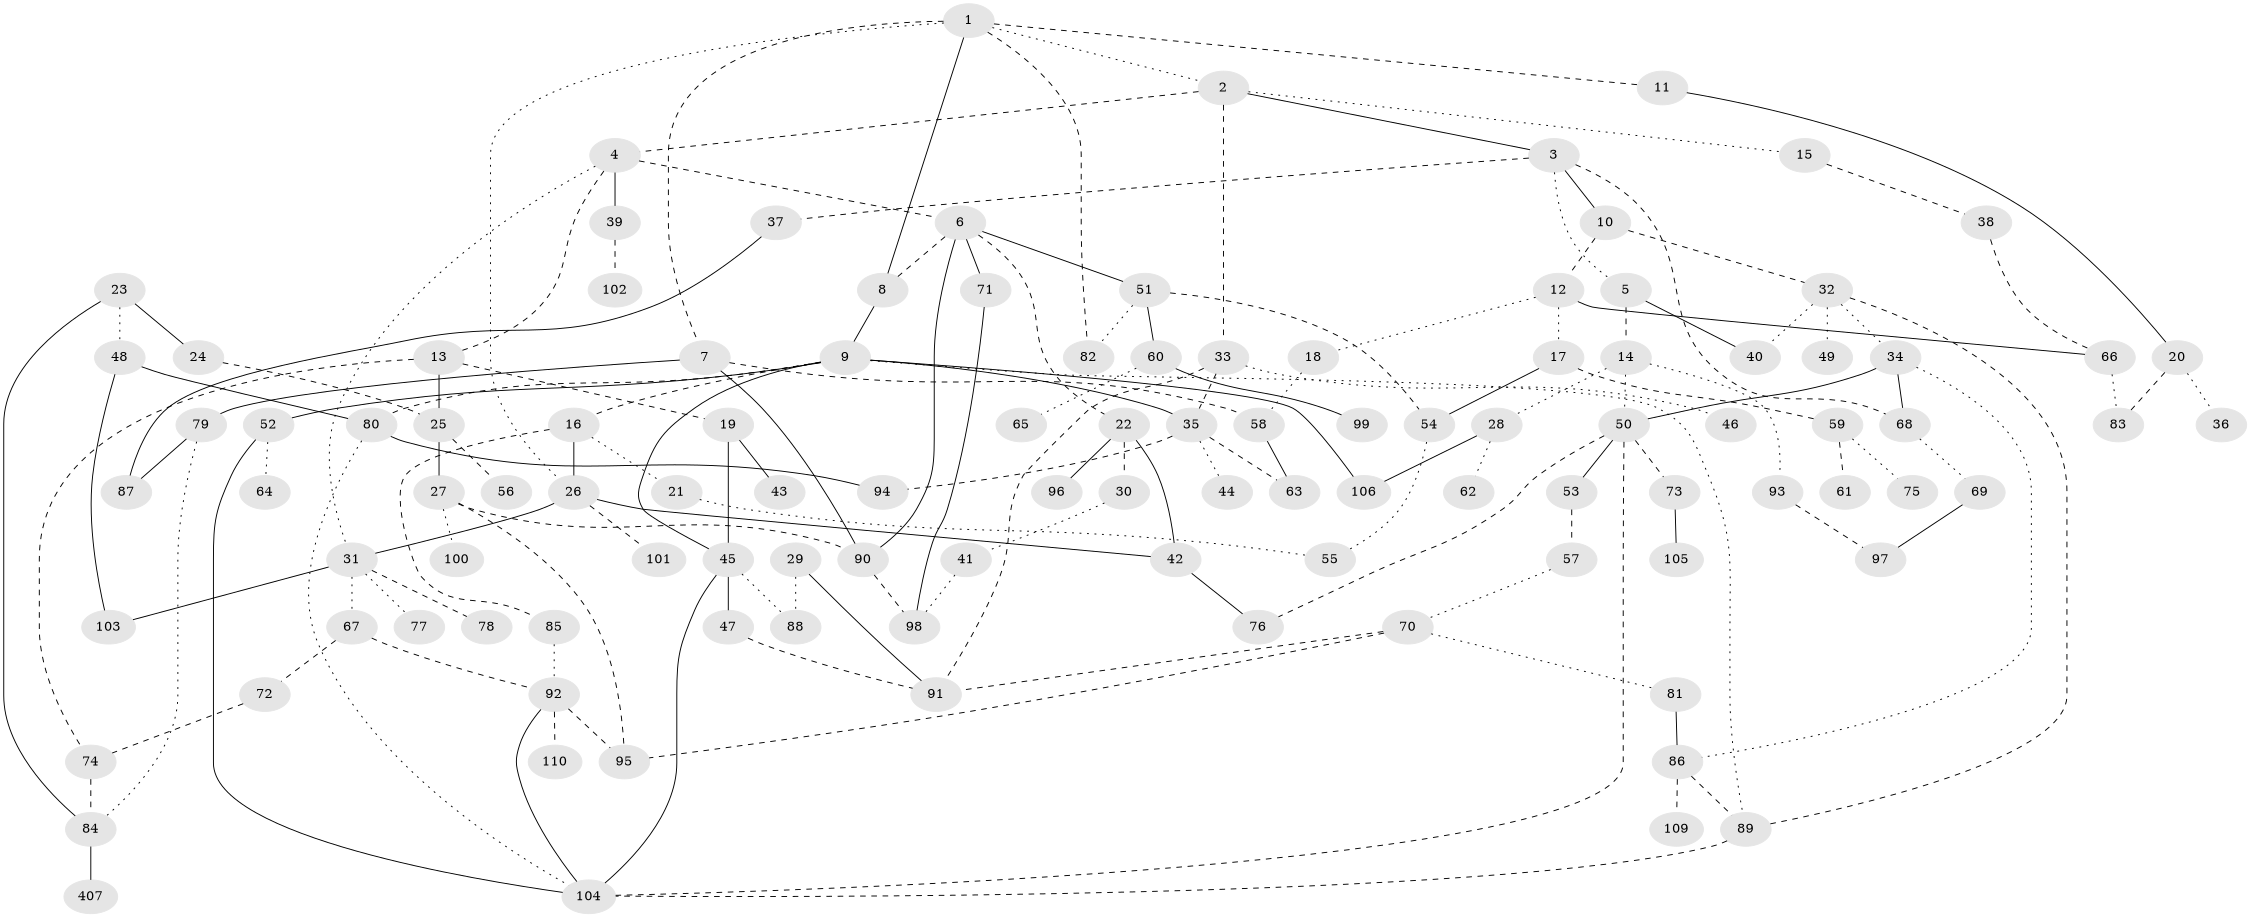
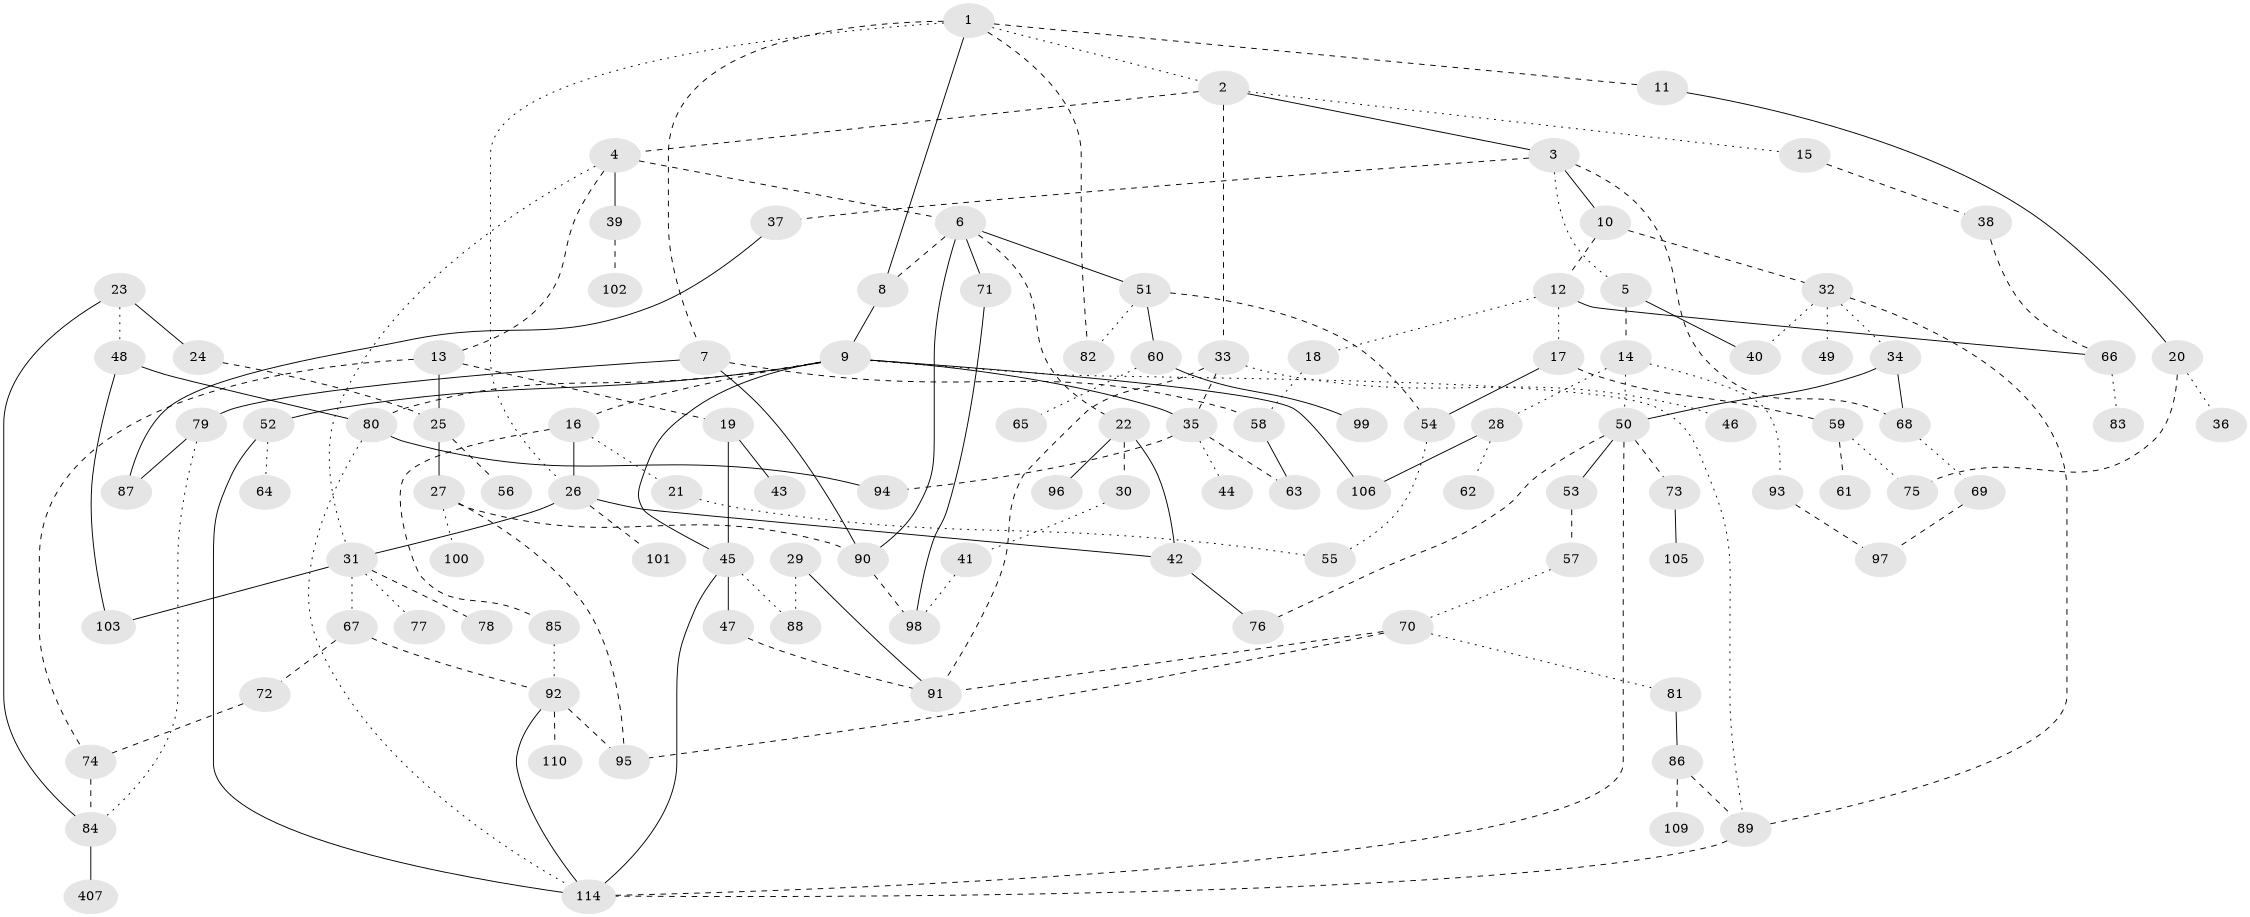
edge "20" -- "83": now "20" -- "75"
edge "69" -- "97": style solid -> dashed
edge "34" -- "86": removed
node "104": label "104" -> "114"
